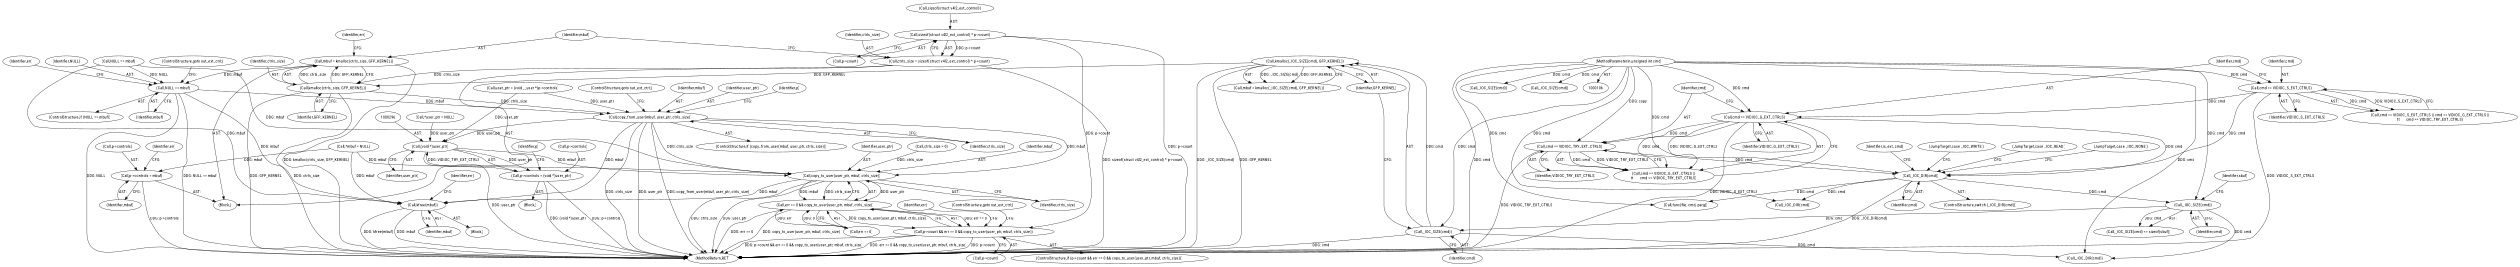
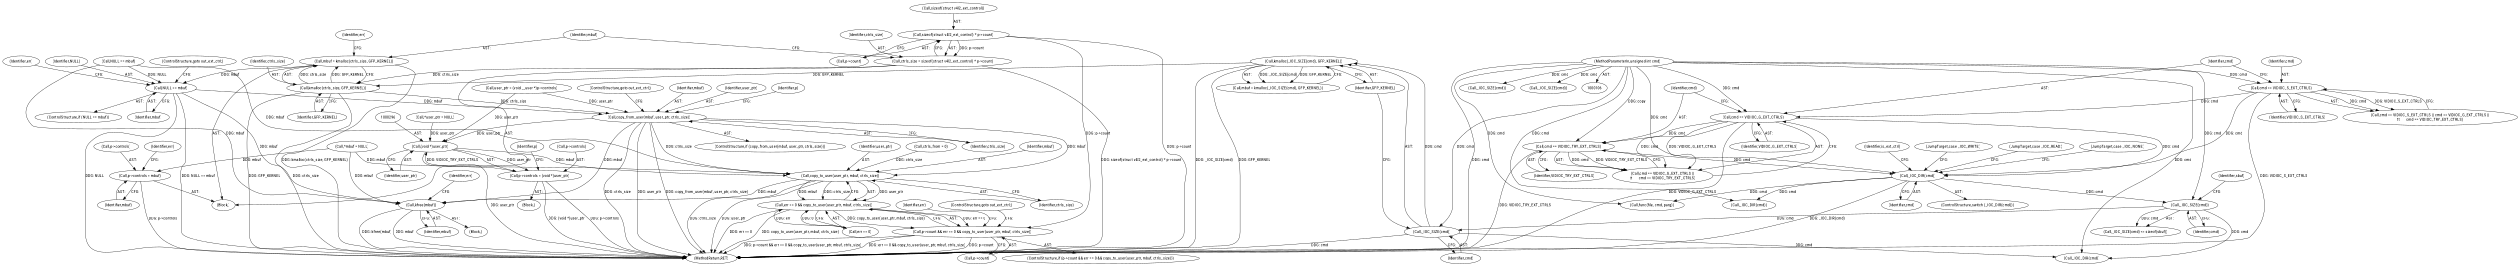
node "(Call,ctrls_size = 0)": label "(Call,ctrls_size = 0)" -> "(Call,ctrls_from = 0)"
node "(Identifier,is_ext_cmd)": label "(Identifier,is_ext_cmd)" -> "(Identifier,is_ext_ctrl)"
